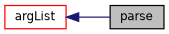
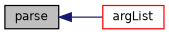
edge "parse" -> "argList": reversed
